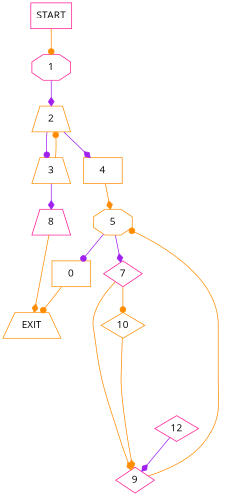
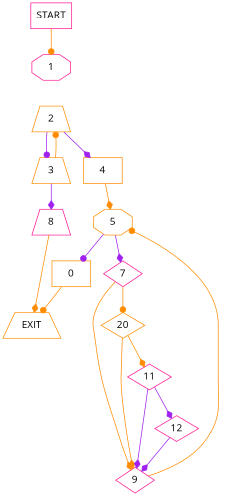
edge "1" -> "2": removed
node "10": label "10" -> "20"
node "11": added
